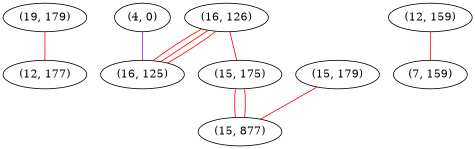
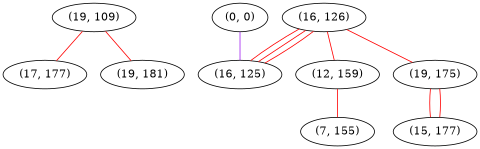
node "(19, 179)": label "(19, 179)" -> "(19, 109)"
node "(4, 0)": label "(4, 0)" -> "(0, 0)"
edge "(16, 126)" -- "(12, 159)": added
node "(12, 177)": label "(12, 177)" -> "(17, 177)"
node "(19, 181)": added
node "(15, 175)": label "(15, 175)" -> "(19, 175)"
node "(15, 179)": removed
node "(7, 159)": label "(7, 159)" -> "(7, 155)"
node "(15, 877)": label "(15, 877)" -> "(15, 177)"
